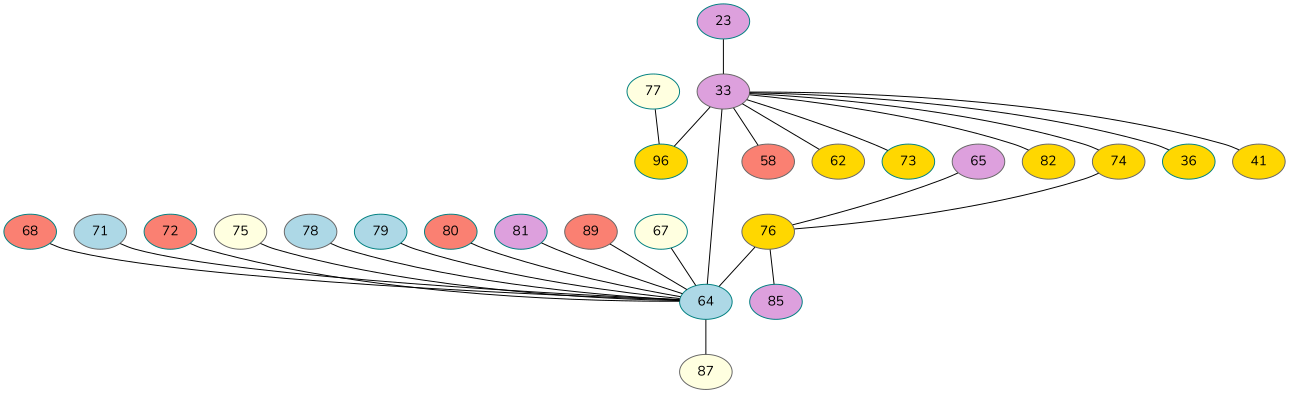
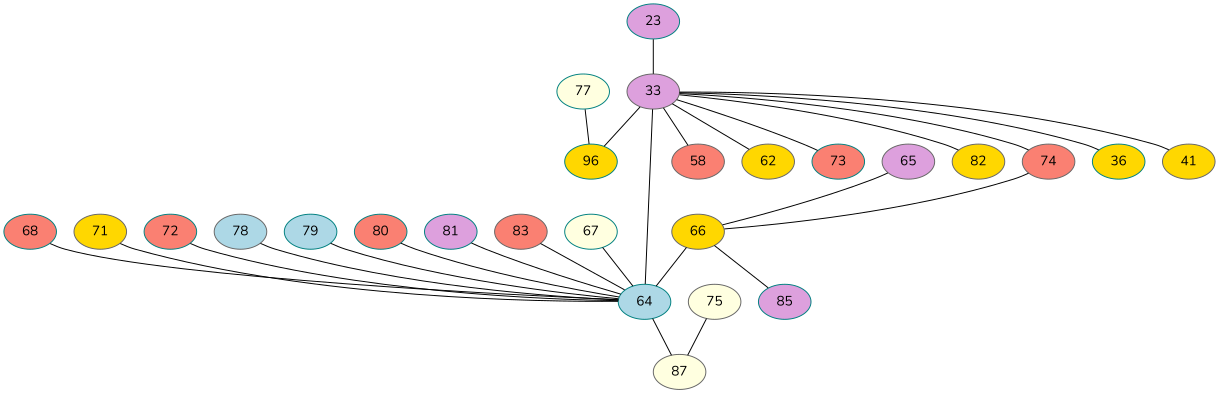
node "73": fillcolor gold -> salmon
node "74": fillcolor gold -> salmon
node "71": fillcolor lightblue -> gold
node "89": label "89" -> "83"
node "76": label "76" -> "66"
edge "75" -- "64": now "75" -- "87"
